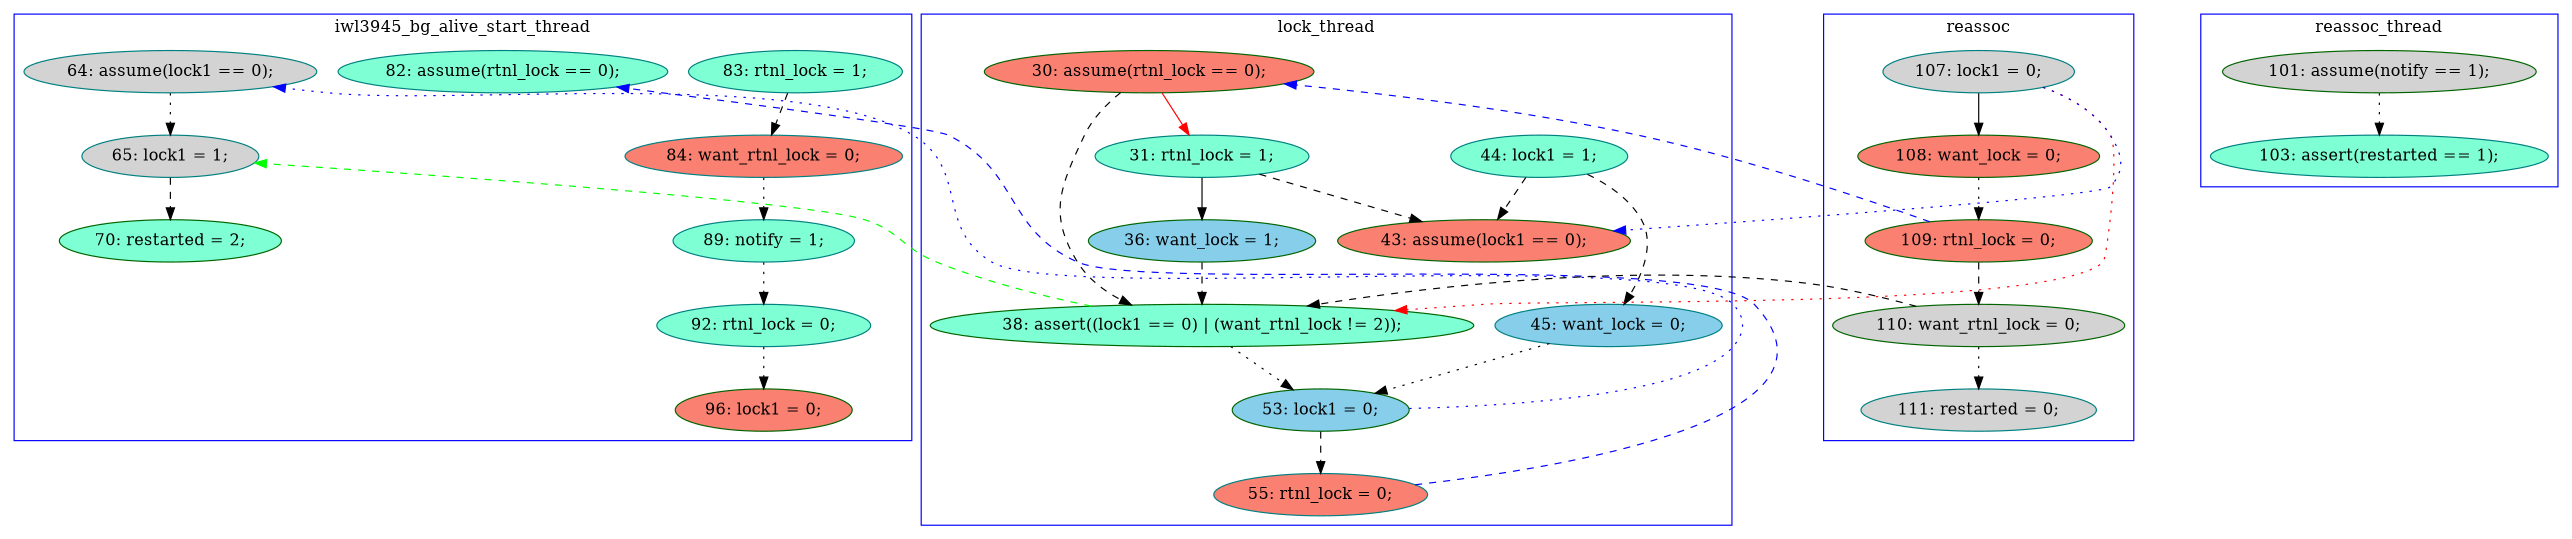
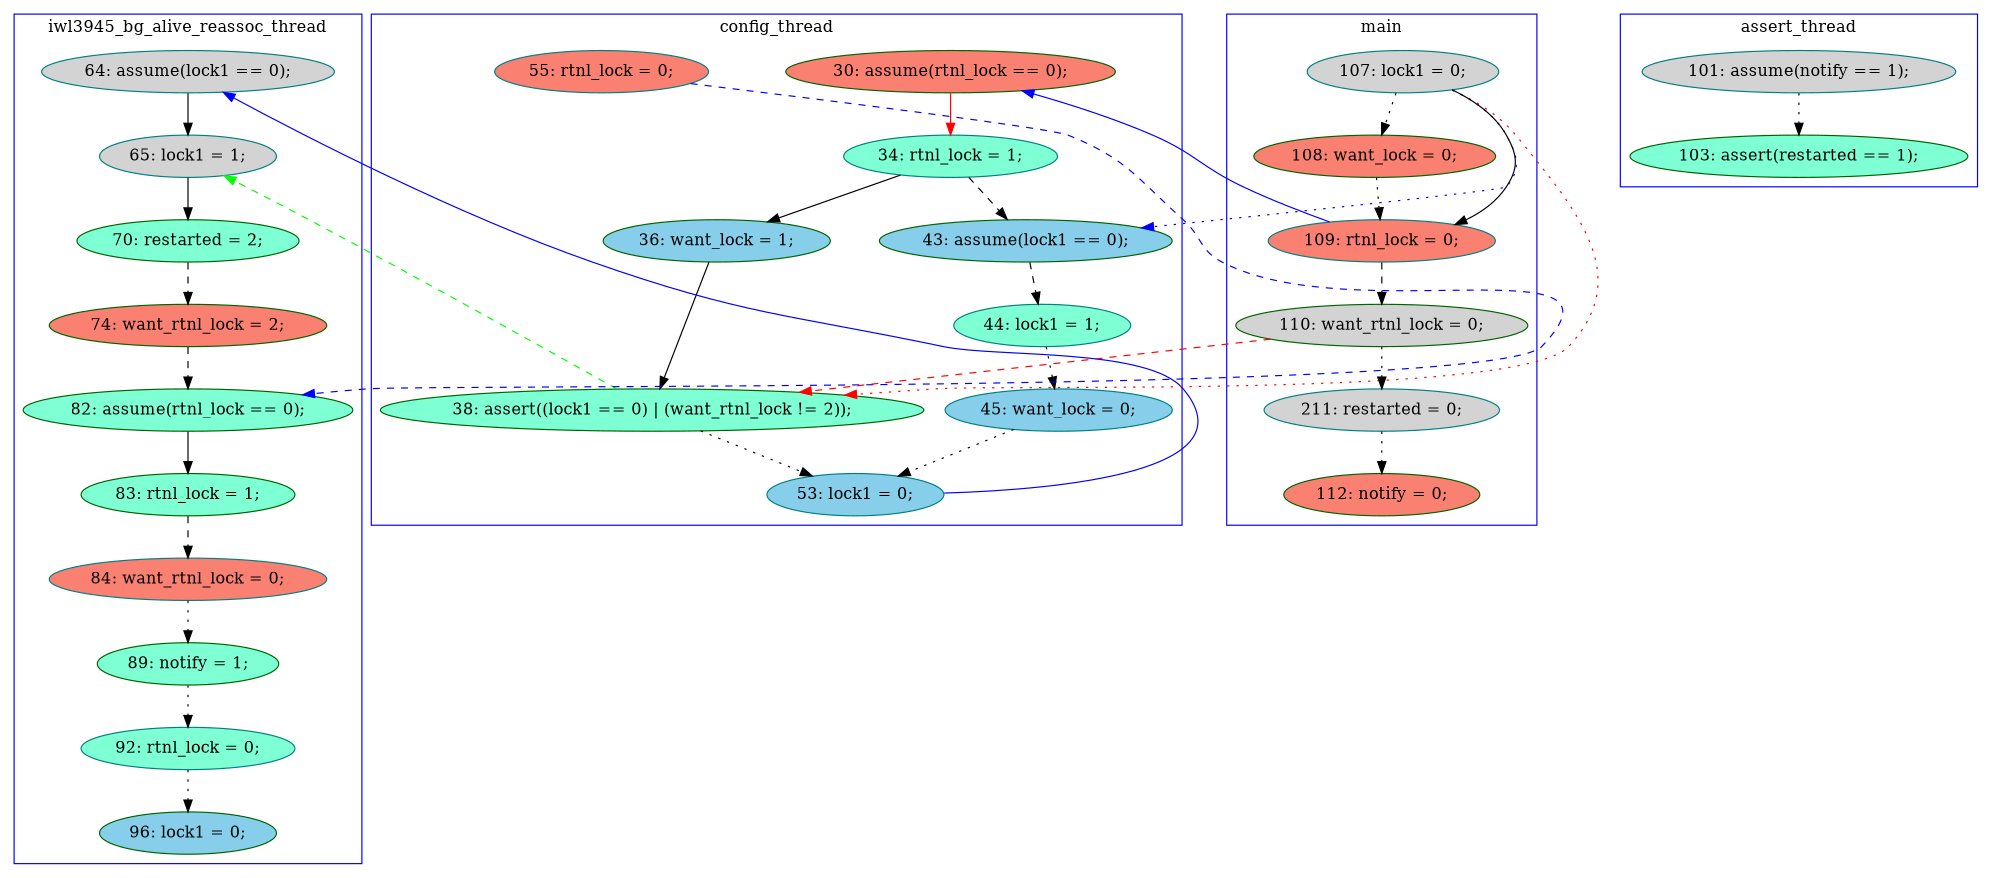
cluster "iwl3945_bg_alive_start_thread": label "iwl3945_bg_alive_start_thread" -> "iwl3945_bg_alive_reassoc_thread"
cluster "lock_thread": label "lock_thread" -> "config_thread"
cluster "reassoc": label "reassoc" -> "main"
cluster "reassoc_thread": label "reassoc_thread" -> "assert_thread"
node "82: assume(rtnl_lock == 0);": color teal -> darkgreen
node "83: rtnl_lock = 1;": color teal -> darkgreen
node "101: assume(notify == 1);": color darkgreen -> teal
edge "64: assume(lock1 == 0);" -> "65: lock1 = 1;": style dotted -> solid
edge "107: lock1 = 0;" -> "108: want_lock = 0;": style solid -> dotted
edge "109: rtnl_lock = 0;" -> "30: assume(rtnl_lock == 0);": style dashed -> solid
edge "107: lock1 = 0;" -> "109: rtnl_lock = 0;": added
node "31: rtnl_lock = 1;": label "31: rtnl_lock = 1;" -> "34: rtnl_lock = 1;"
node "103: assert(restarted == 1);": color teal -> darkgreen
edge "65: lock1 = 1;" -> "70: restarted = 2;": style dashed -> solid
edge "44: lock1 = 1;" -> "43: assume(lock1 == 0);": reversed
edge "30: assume(rtnl_lock == 0);" -> "38: assert((lock1 == 0) | (want_rtnl_lock != 2));": removed
edge "44: lock1 = 1;" -> "45: want_lock = 0;": style dashed -> dotted
node "89: notify = 1;": color teal -> darkgreen
node "43: assume(lock1 == 0);": fillcolor salmon -> skyblue
node "109: rtnl_lock = 0;": color darkgreen -> teal
edge "110: want_rtnl_lock = 0;" -> "38: assert((lock1 == 0) | (want_rtnl_lock != 2));": color Black -> Red
edge "53: lock1 = 0;" -> "64: assume(lock1 == 0);": style dotted -> solid
edge "36: want_lock = 1;" -> "38: assert((lock1 == 0) | (want_rtnl_lock != 2));": style dashed -> solid
node "74: want_rtnl_lock = 2;": added
node "96: lock1 = 0;": fillcolor salmon -> skyblue
node "53: lock1 = 0;": color darkgreen -> teal
node "111: restarted = 0;": label "111: restarted = 0;" -> "211: restarted = 0;"
edge "82: assume(rtnl_lock == 0);" -> "83: rtnl_lock = 1;": added
edge "53: lock1 = 0;" -> "55: rtnl_lock = 0;": removed
node "112: notify = 0;": added
